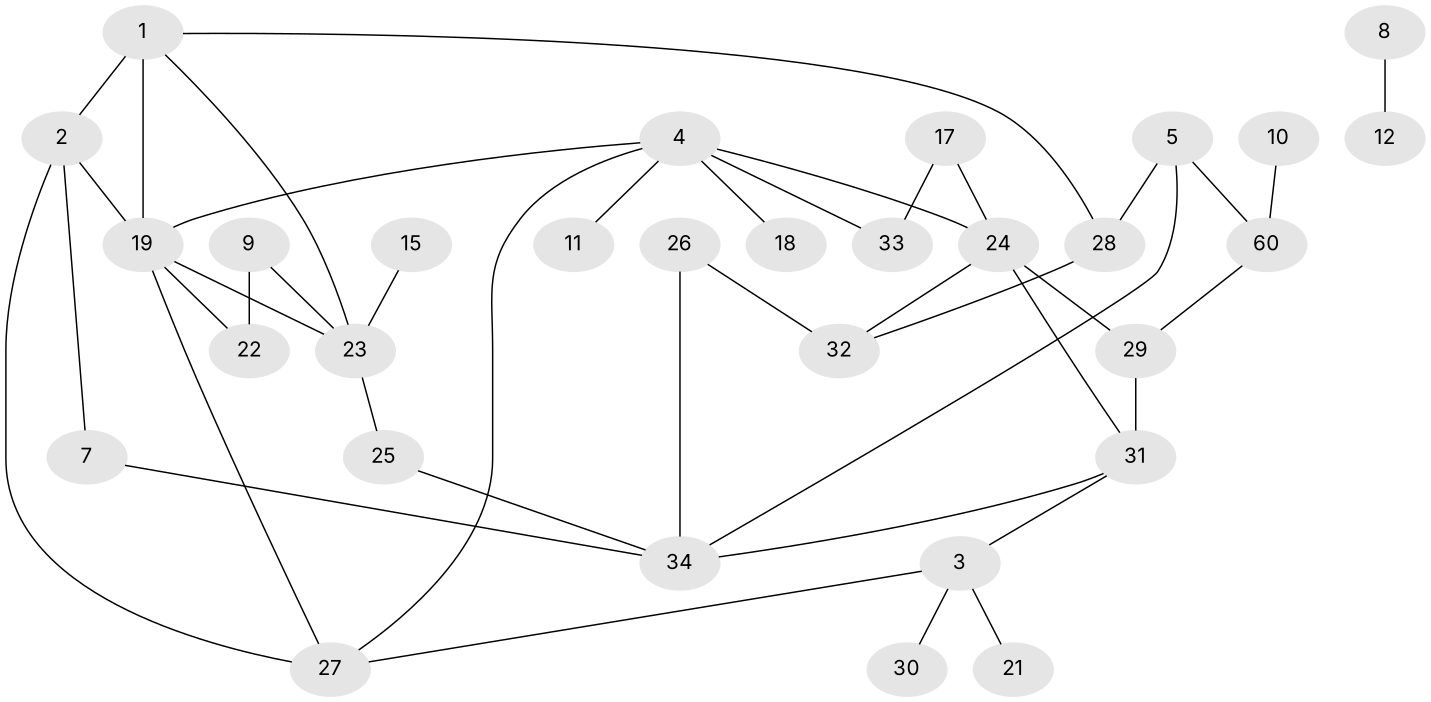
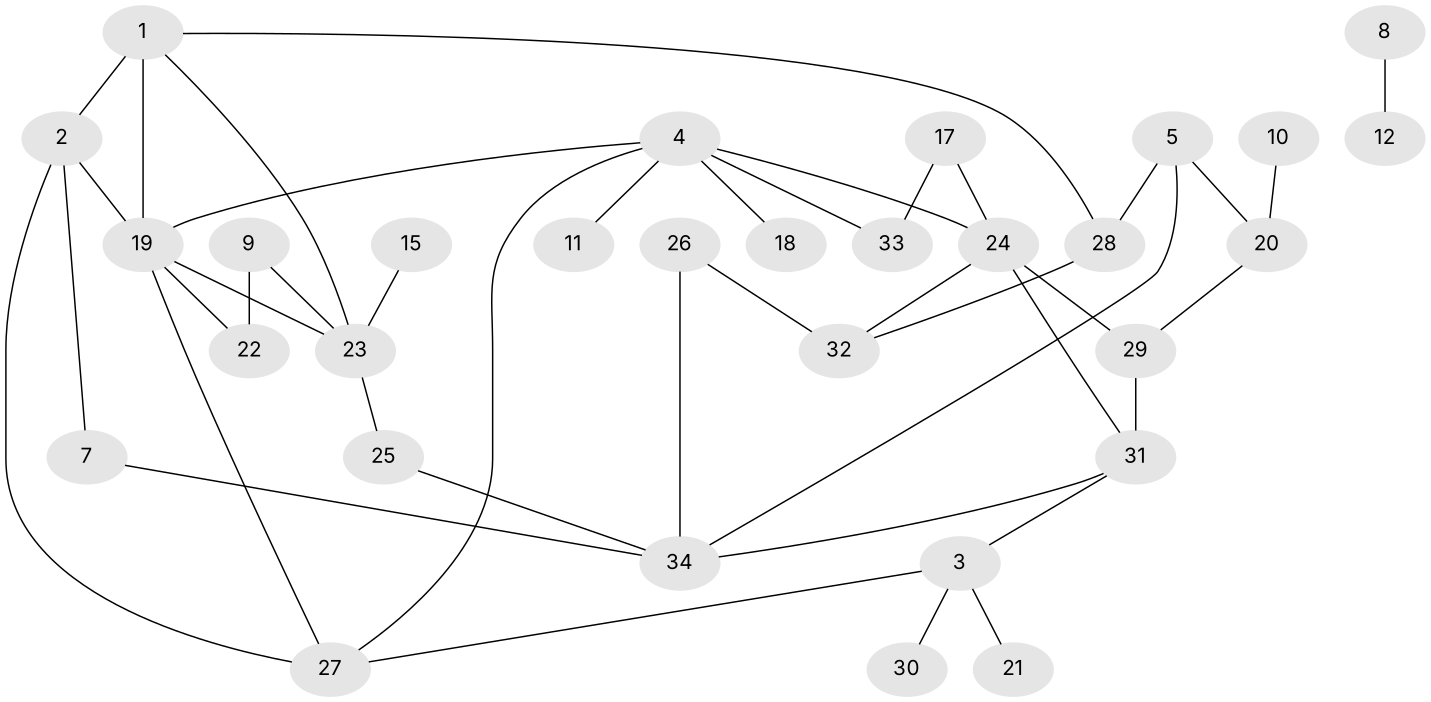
node "60": label "60" -> "20"
